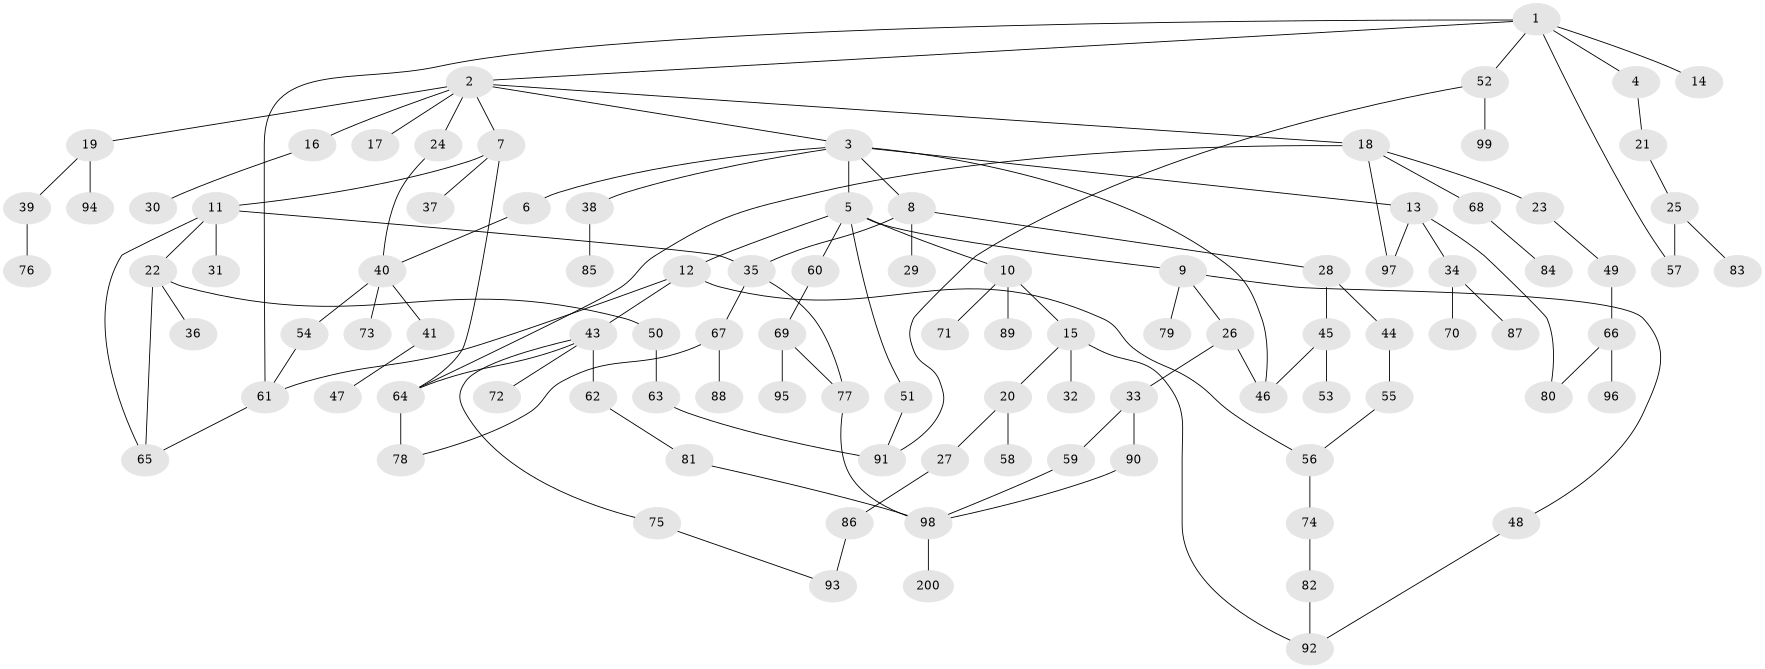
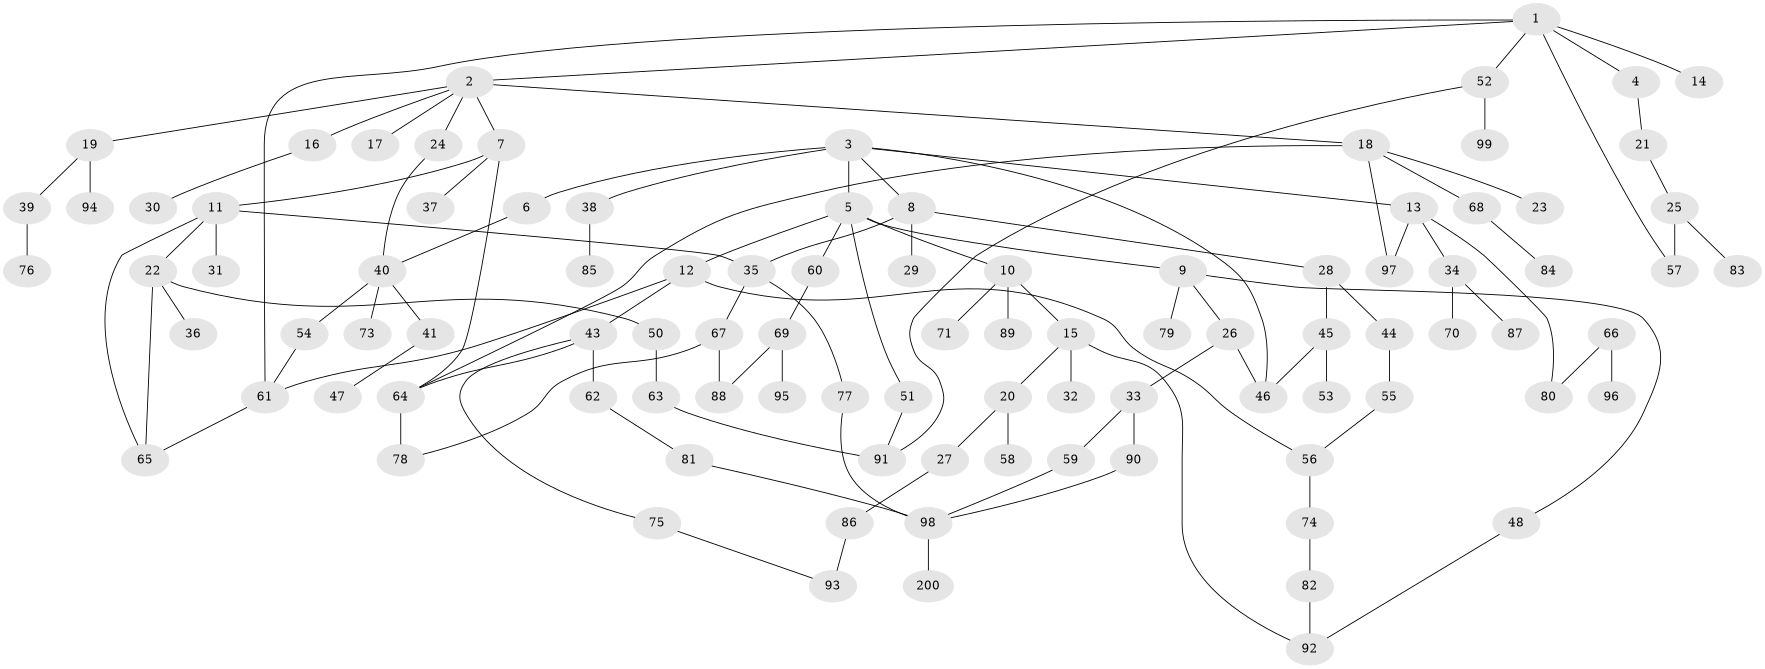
edge "2" -- "3": removed
node "49": removed
edge "69" -- "77": now "69" -- "88"
node "72": removed
